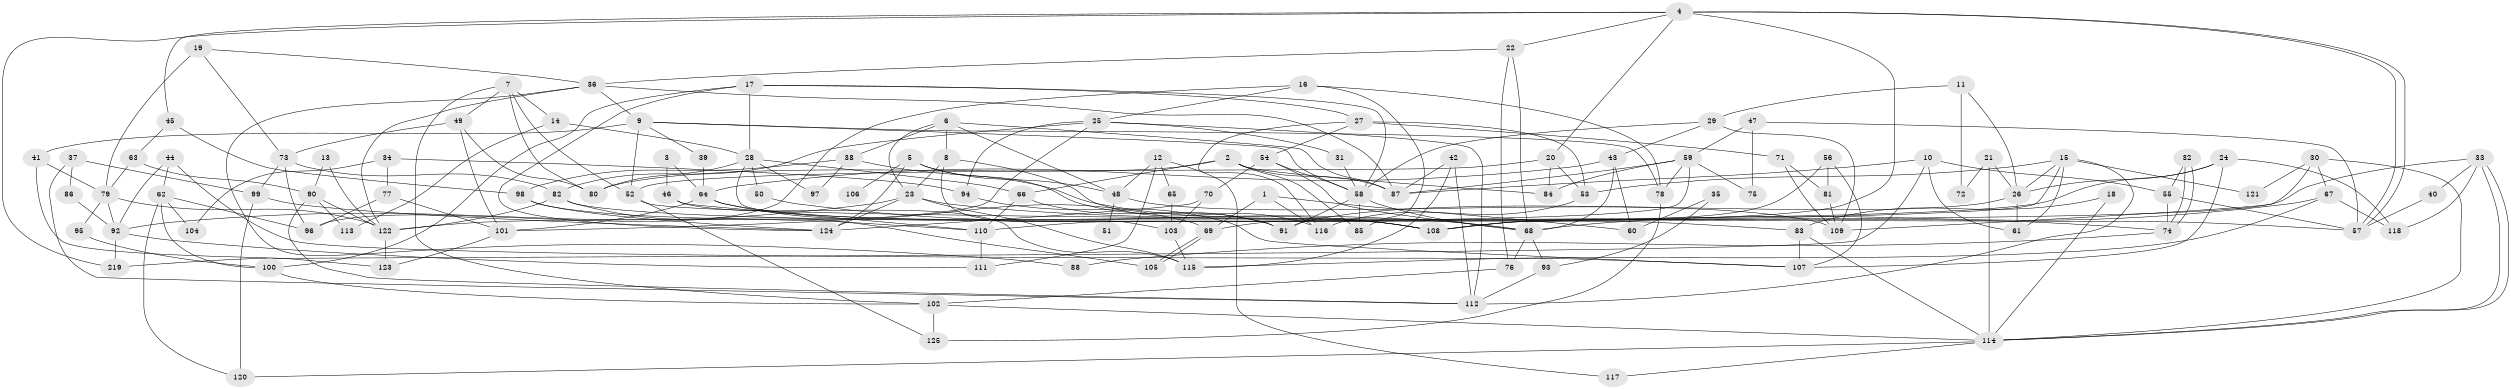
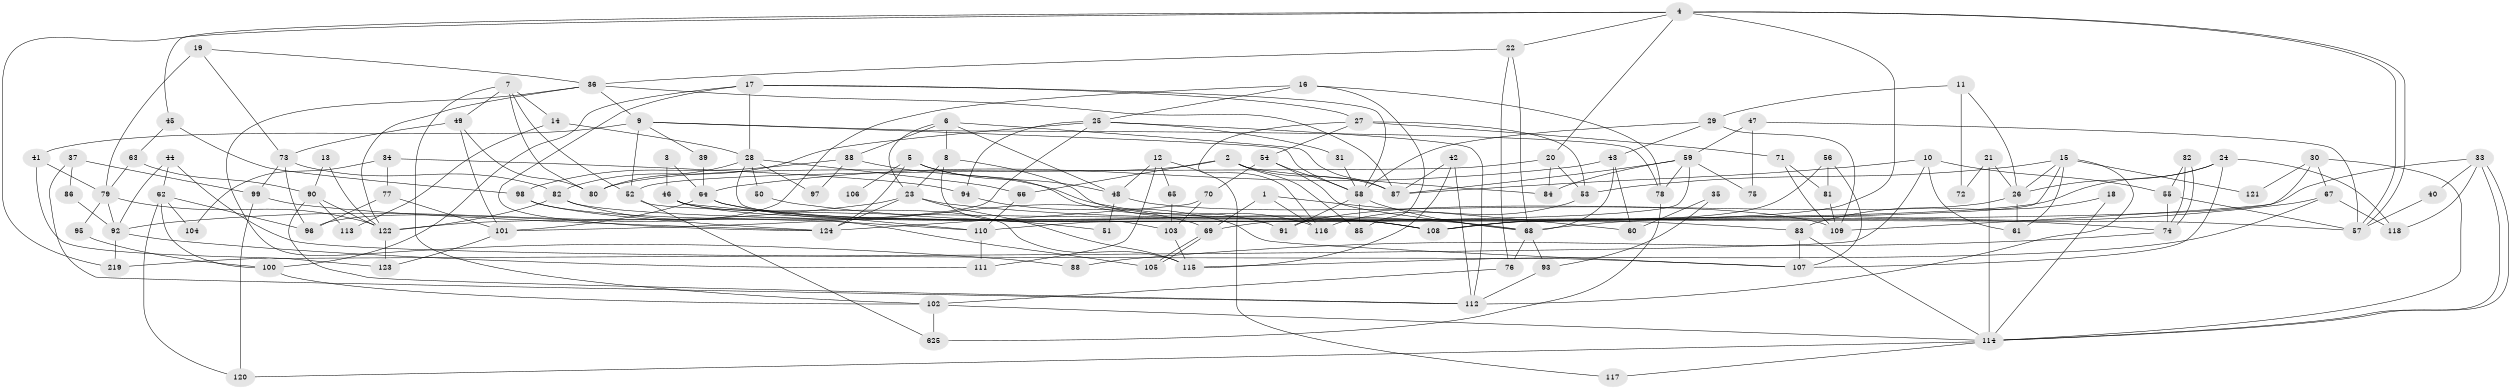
edge "66" -- "91": removed
edge "46" -- "51": added
node "125": label "125" -> "625"
